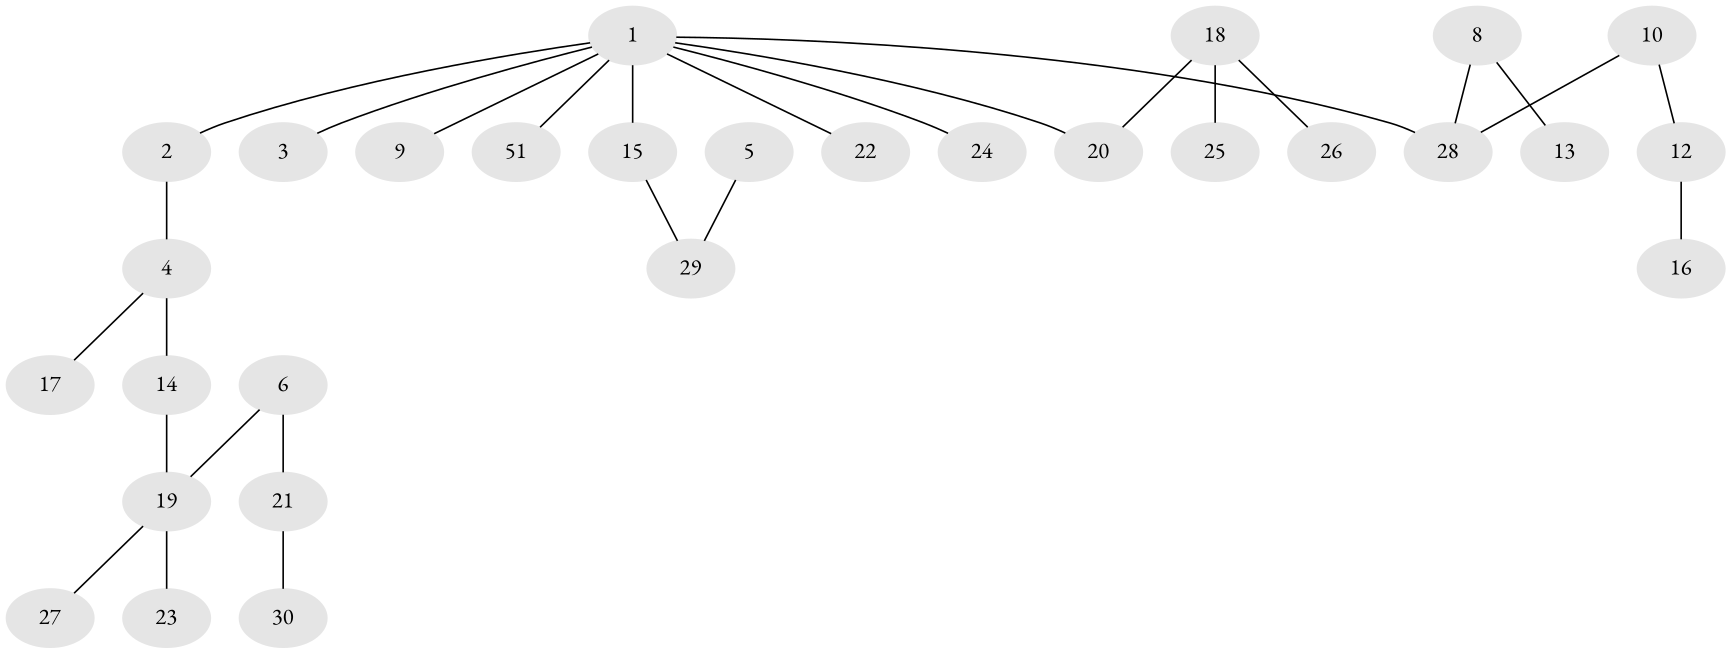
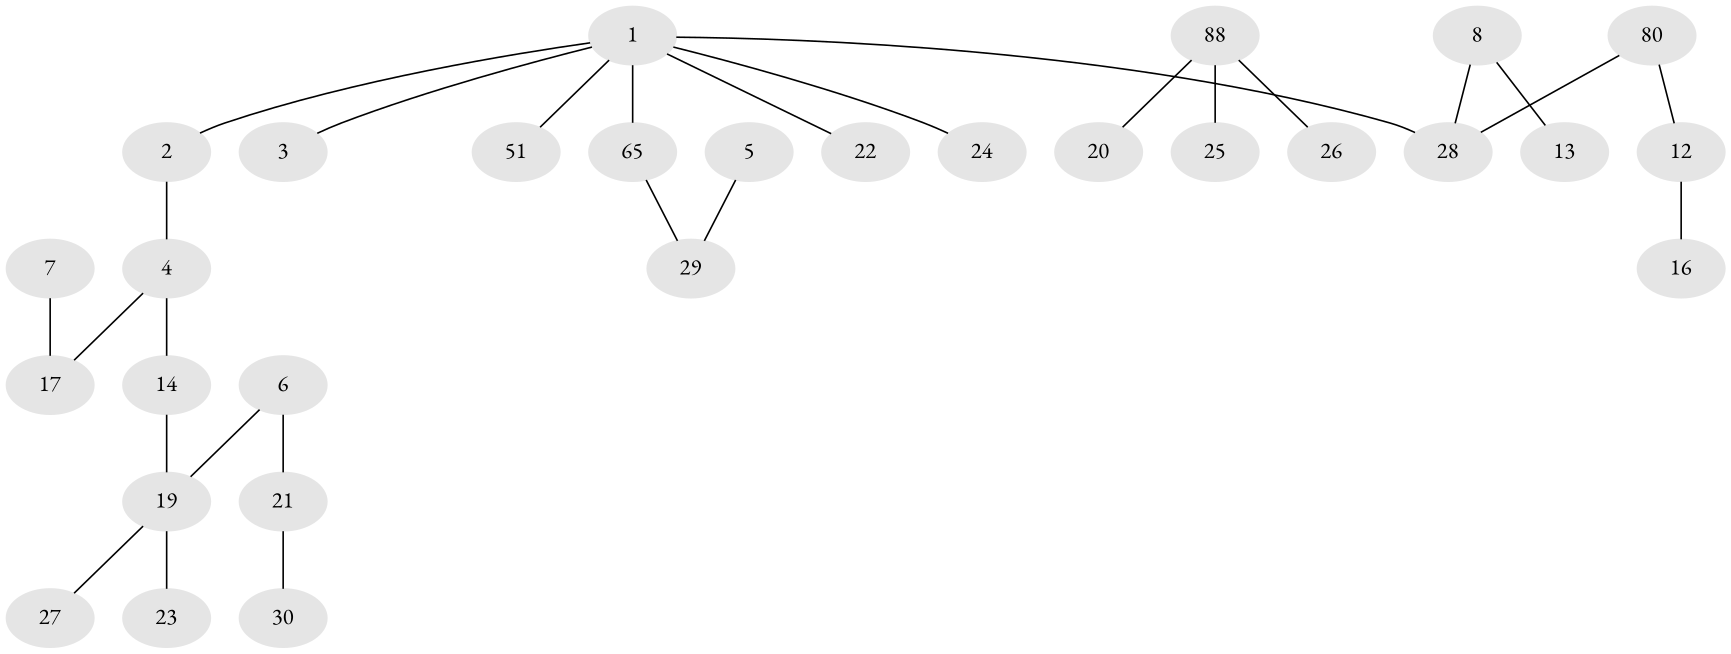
node "18": label "18" -> "88"
node "10": label "10" -> "80"
edge "1" -- "20": removed
node "9": removed
node "15": label "15" -> "65"
node "7": added
